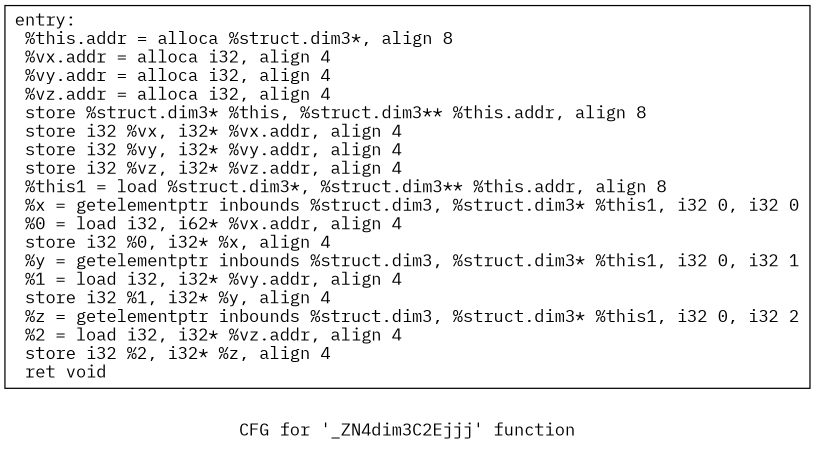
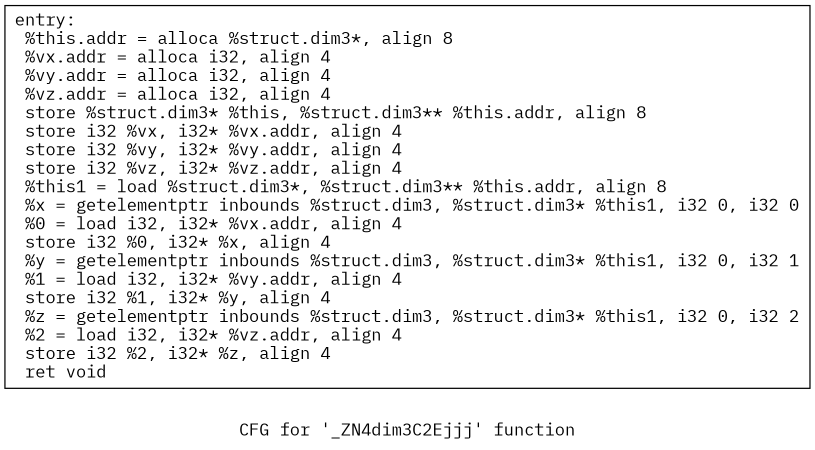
node "entry:": text "%0 = load i32, i62* %vx.addr, align 4" -> "%0 = load i32, i32* %vx.addr, align 4"
